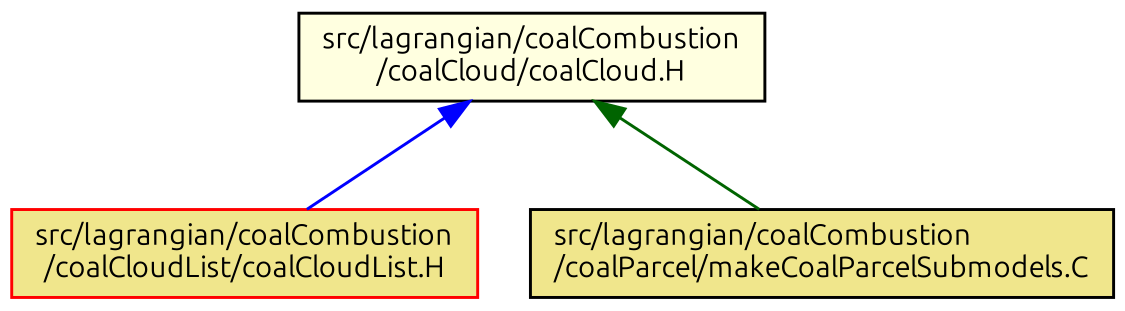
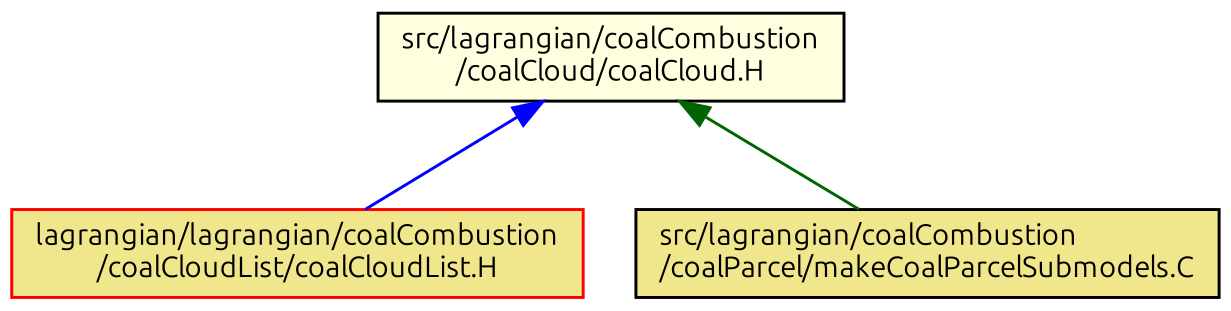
node "src/lagrangian/coalCombustion /coalCloudList/coalCloudList.H": label "src/lagrangian/coalCombustion /coalCloudList/coalCloudList.H" -> "lagrangian/lagrangian/coalCombustion /coalCloudList/coalCloudList.H"
